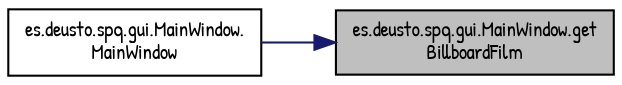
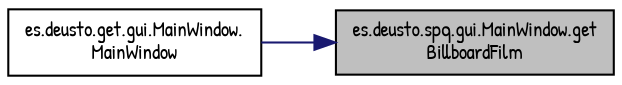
node "es.deusto.spq.gui.MainWindow. MainWindow": label "es.deusto.spq.gui.MainWindow. MainWindow" -> "es.deusto.get.gui.MainWindow. MainWindow"
